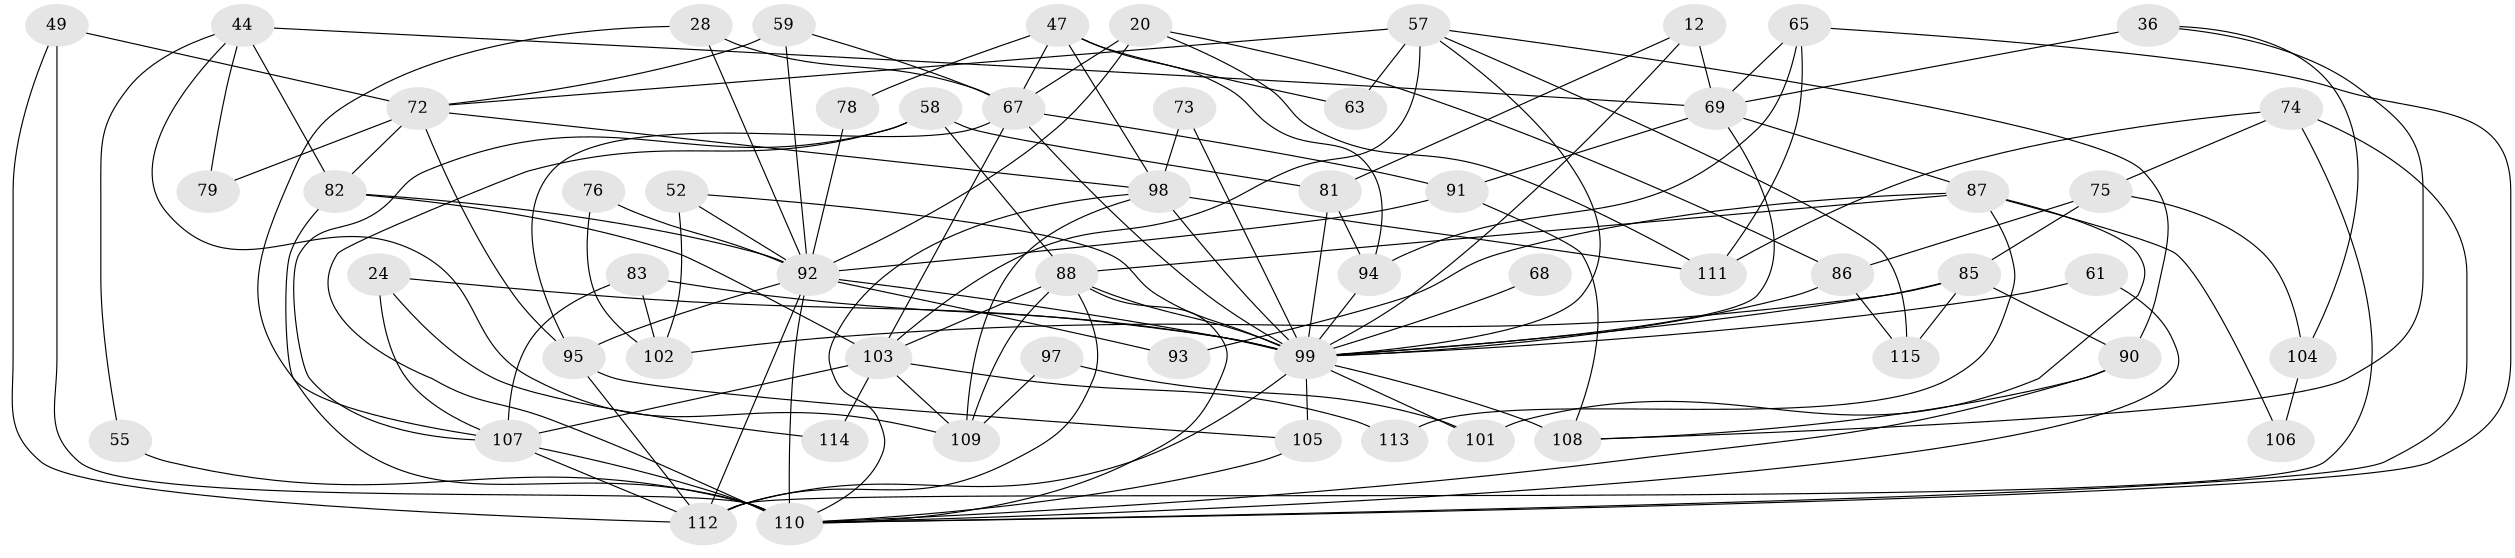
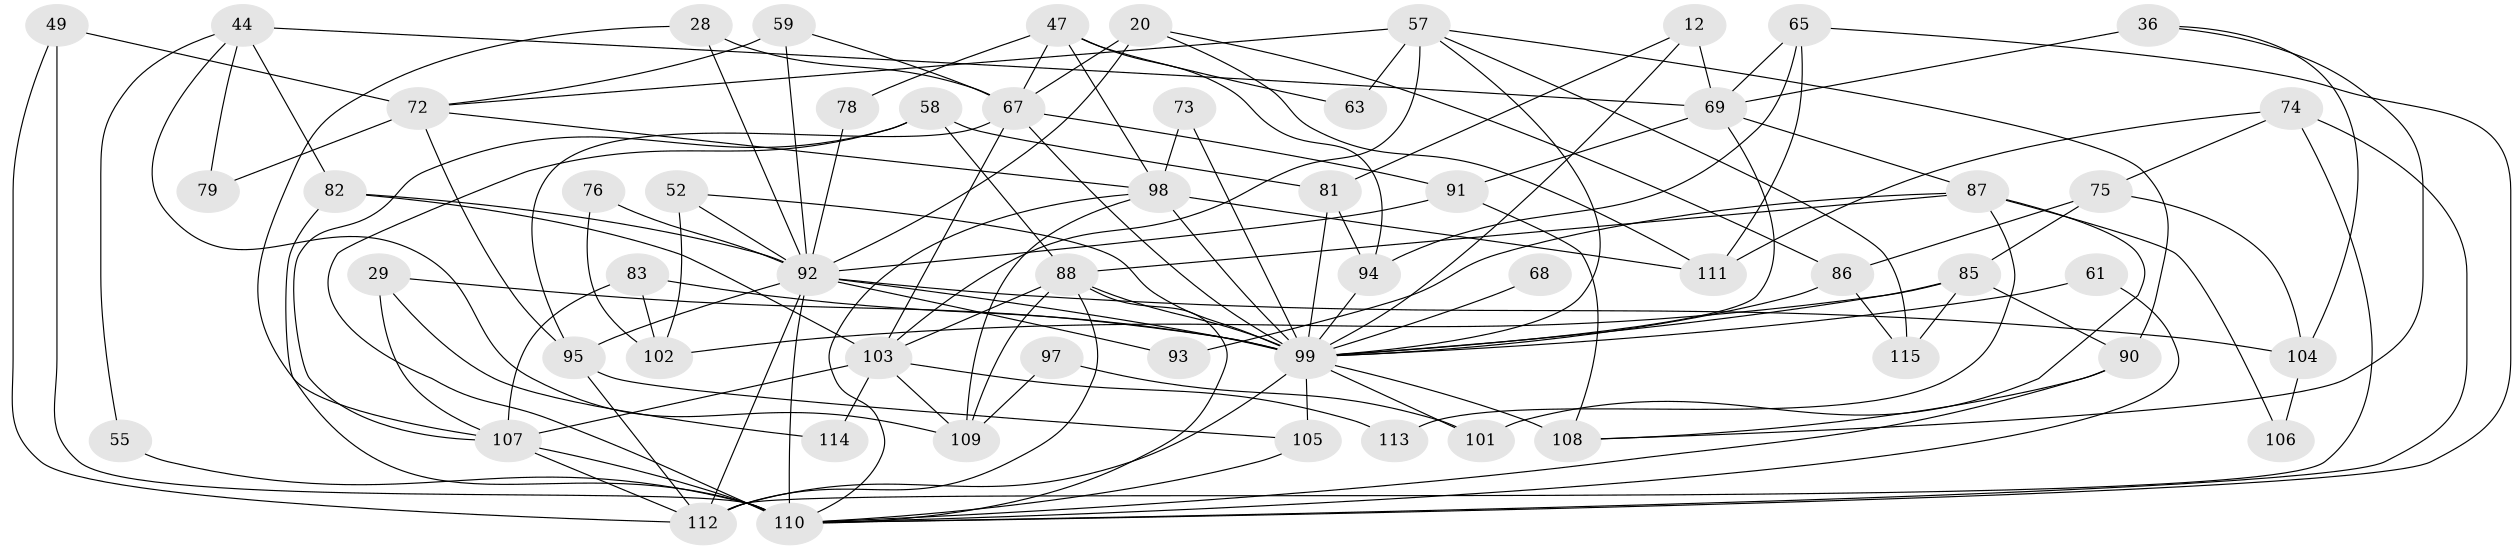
edge "72" -- "82": removed
node "24": label "24" -> "29"
edge "92" -- "104": added
